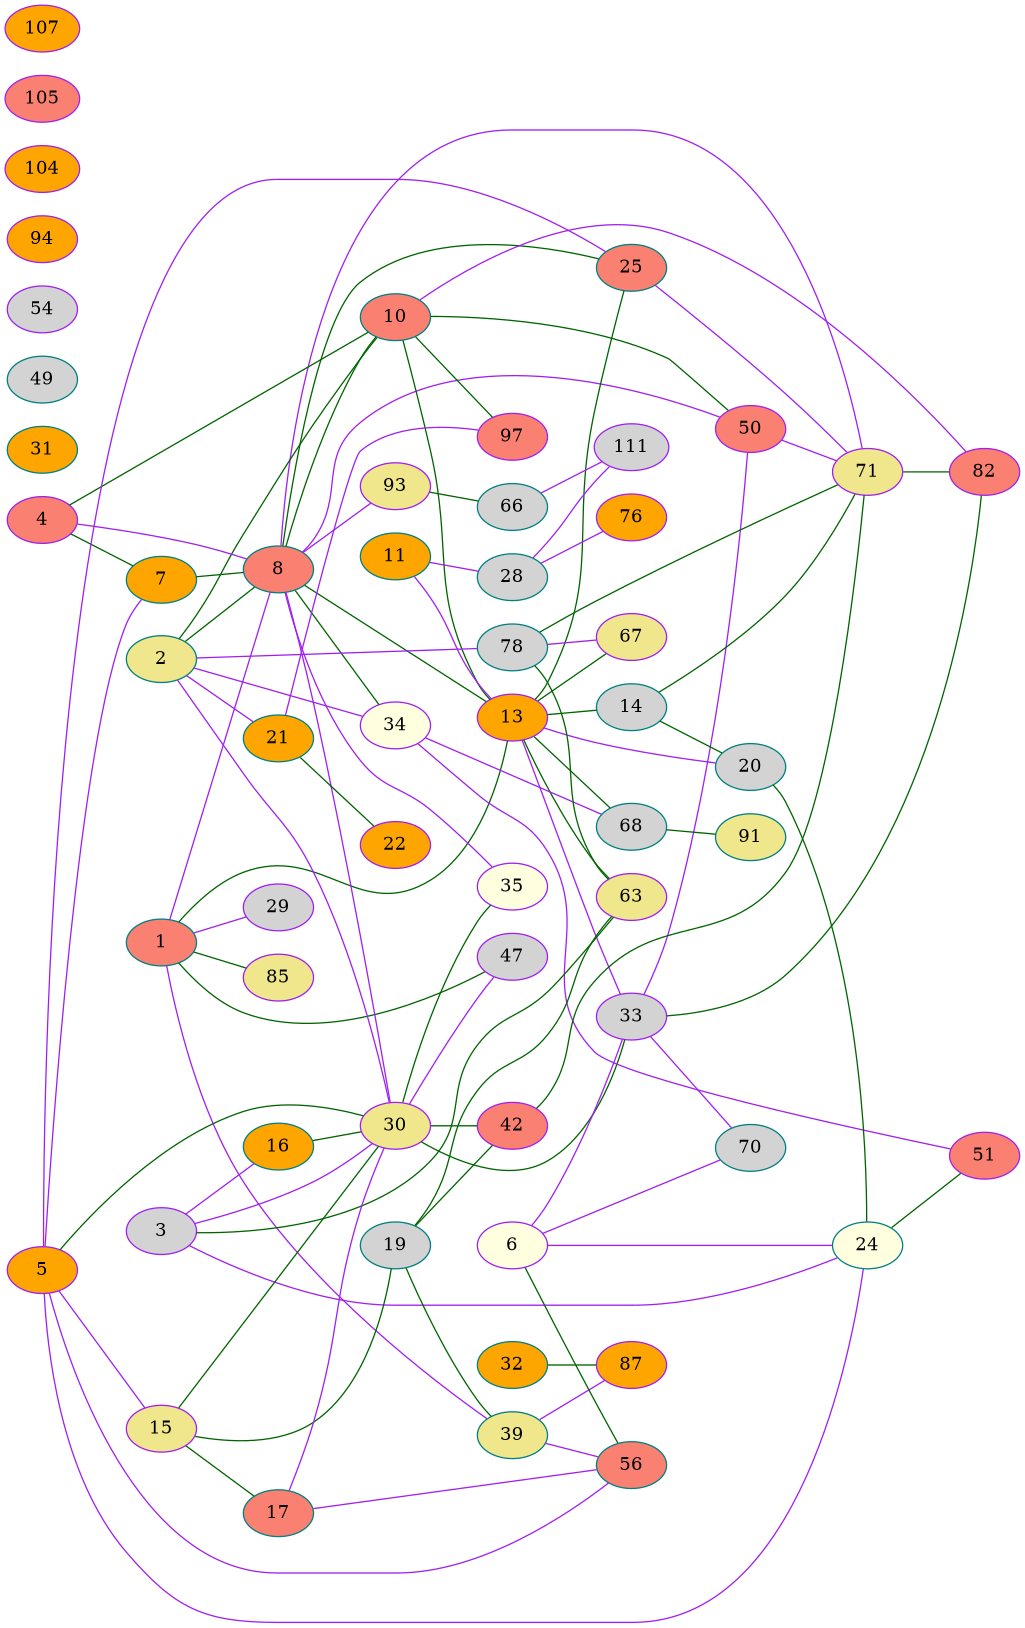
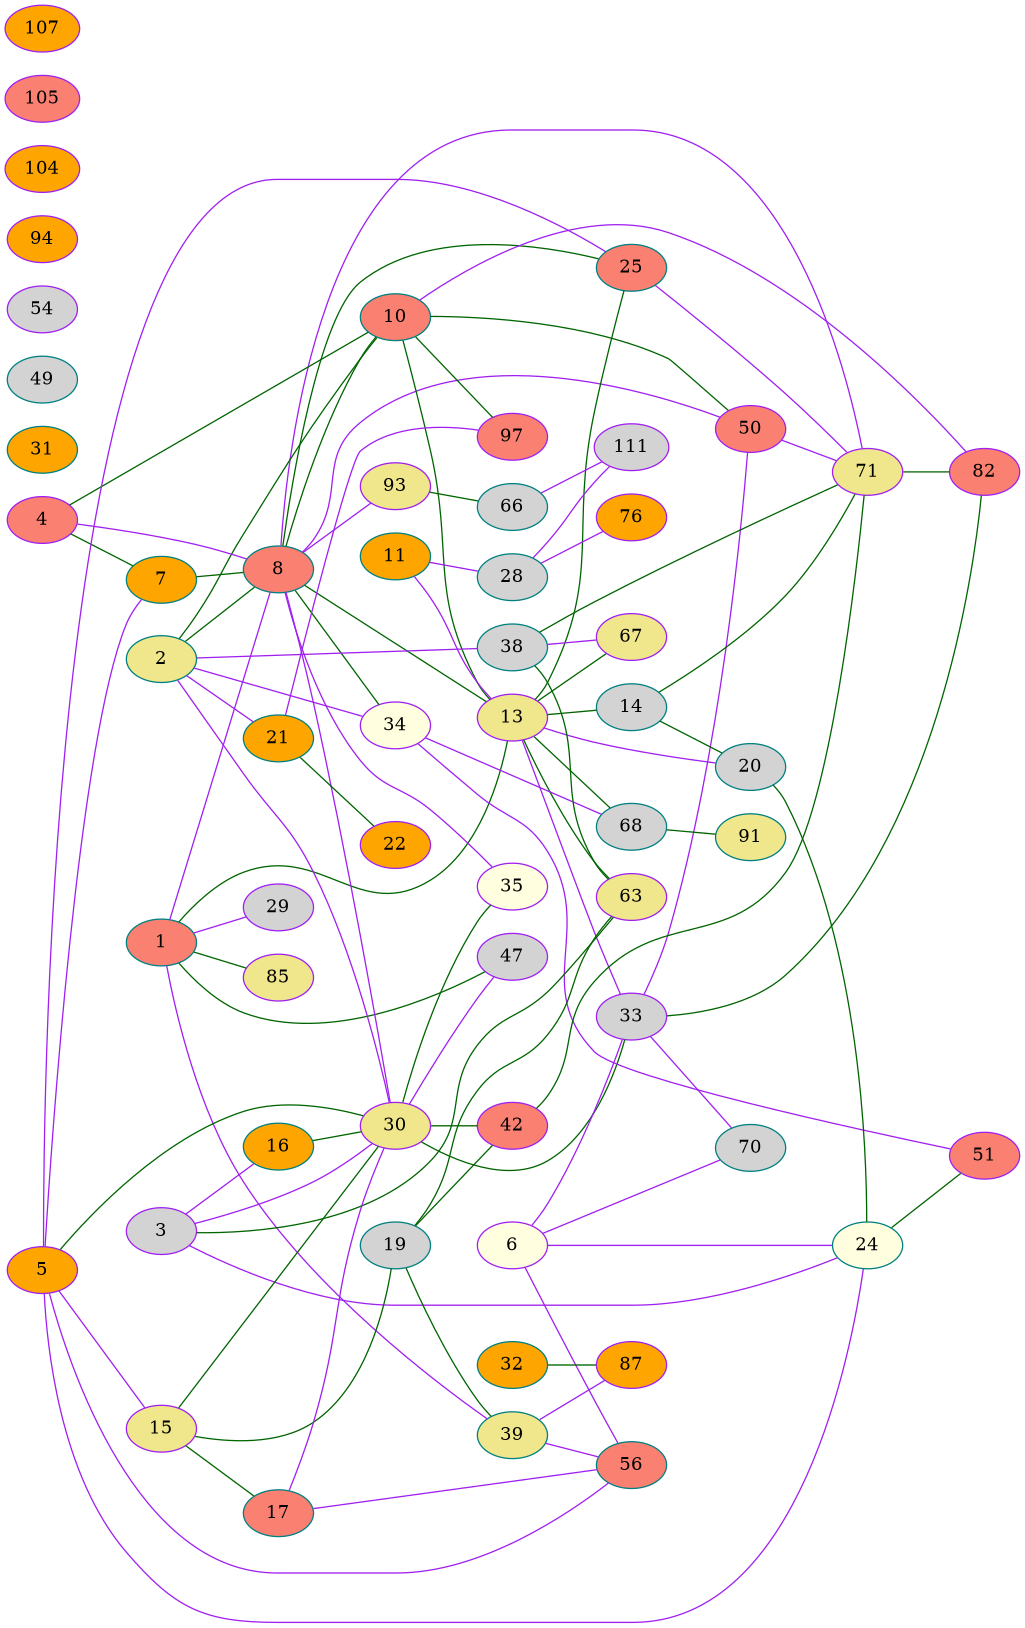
node "78": label "78" -> "38"
node "13": fillcolor orange -> khaki
edge "6" -- "56": color darkgreen -> purple
